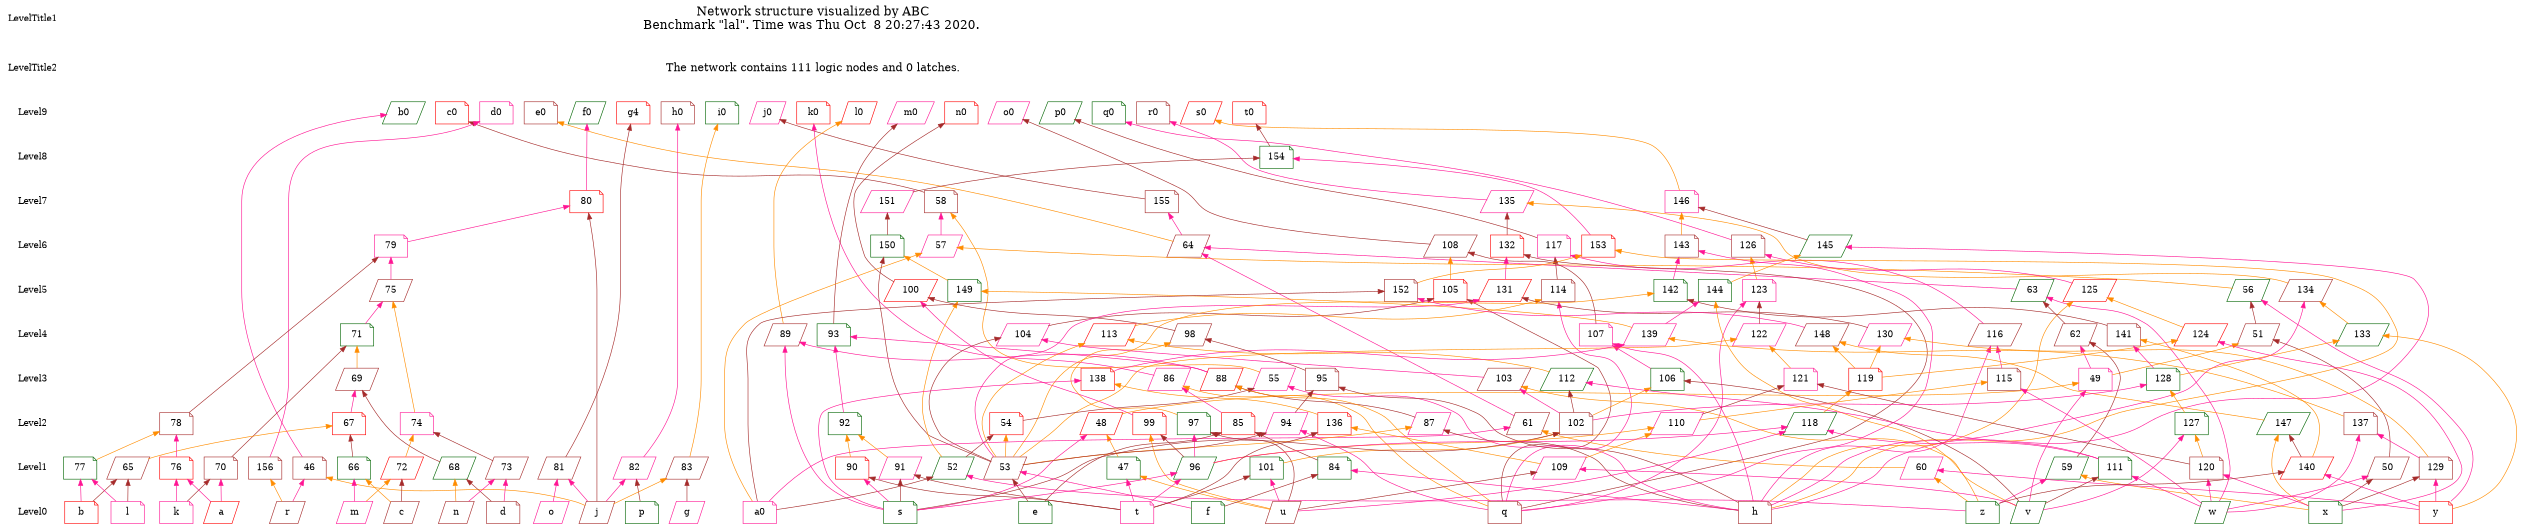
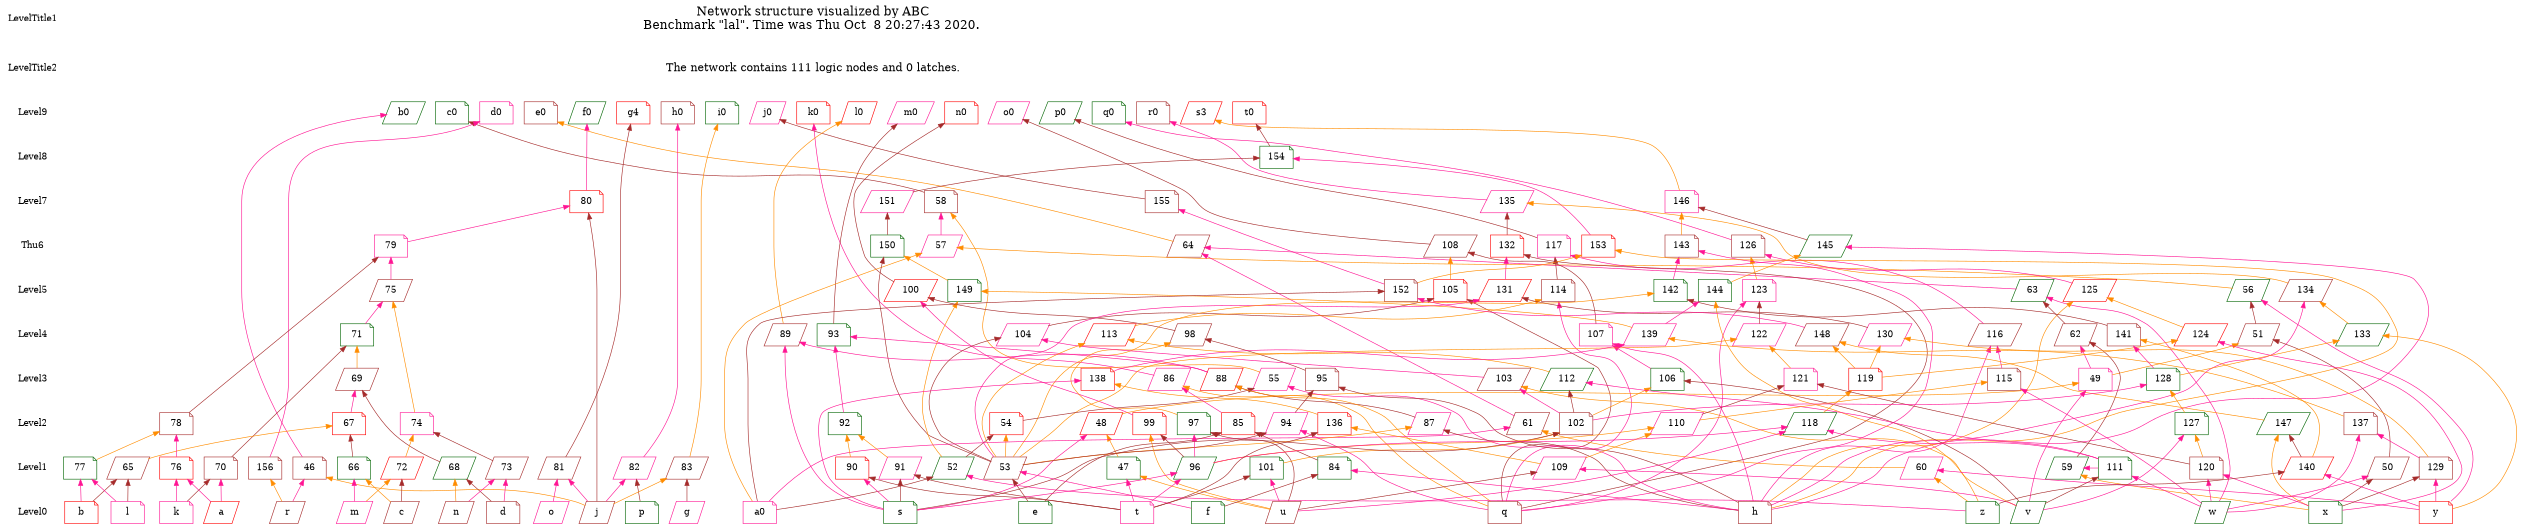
node "c0": color red -> darkgreen
node "s0": label "s0" -> "s3"
edge "64" -> "155": now "152" -> "155"
node "Level6": label "Level6" -> "Thu6"
edge "z" -> "59": now "111" -> "59"
